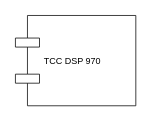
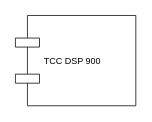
node "TCC DSP 970": label "TCC DSP 970" -> "TCC DSP 900"
